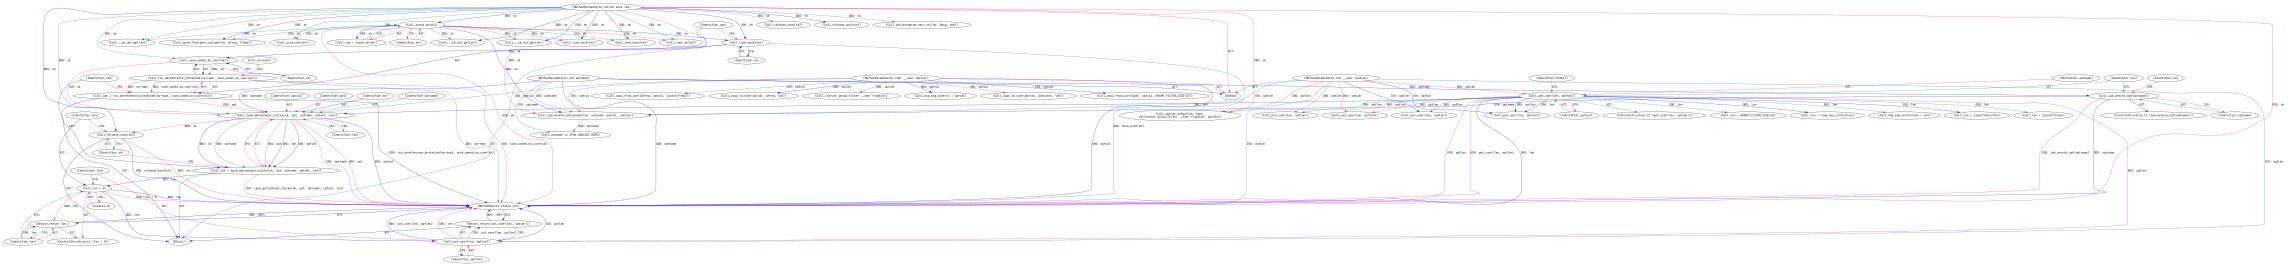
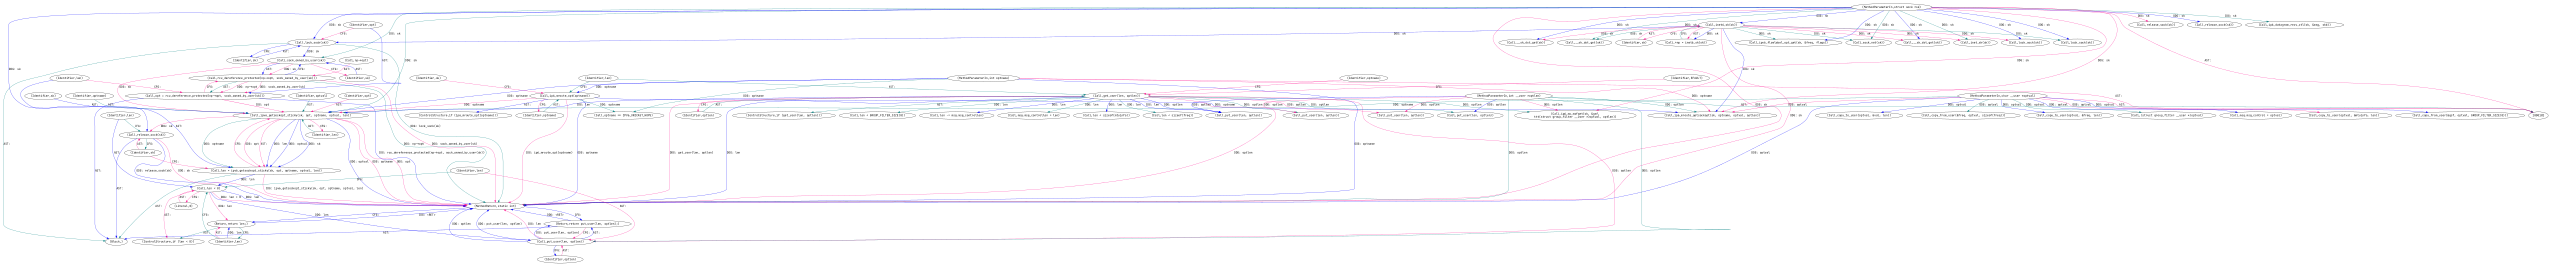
edge "(MethodParameterIn,int optname)" -> "1000102": color blue -> deeppink
edge "(MethodParameterIn,int __user *optlen)" -> "(Call,get_user(len, optlen))": removed, label "DDG: optlen"
edge "(MethodParameterIn,char __user *optval)" -> "(Call,ipv6_getsockopt_sticky(sk, opt, optname, optval, len))": label "DDG: optval" -> "DDG: optname"
edge "(Call,ip6_mroute_opt(optname))" -> "(Call,ipv6_getsockopt_sticky(sk, opt, optname, optval, len))": added, label "DDG: optname"
node "(Call,copy_to_user(optval, &val, len))": added
edge "(Call,ip6_mroute_getsockopt(sk, optname, optval, optlen))" -> "(Call,optname == IPV6_UNICAST_HOPS)": now "(Call,ip6_mroute_opt(optname))" -> "(Call,optname == IPV6_UNICAST_HOPS)"
